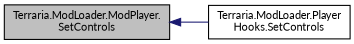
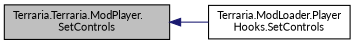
node "Terraria.ModLoader.ModPlayer. SetControls": label "Terraria.ModLoader.ModPlayer. SetControls" -> "Terraria.Terraria.ModPlayer. SetControls"
